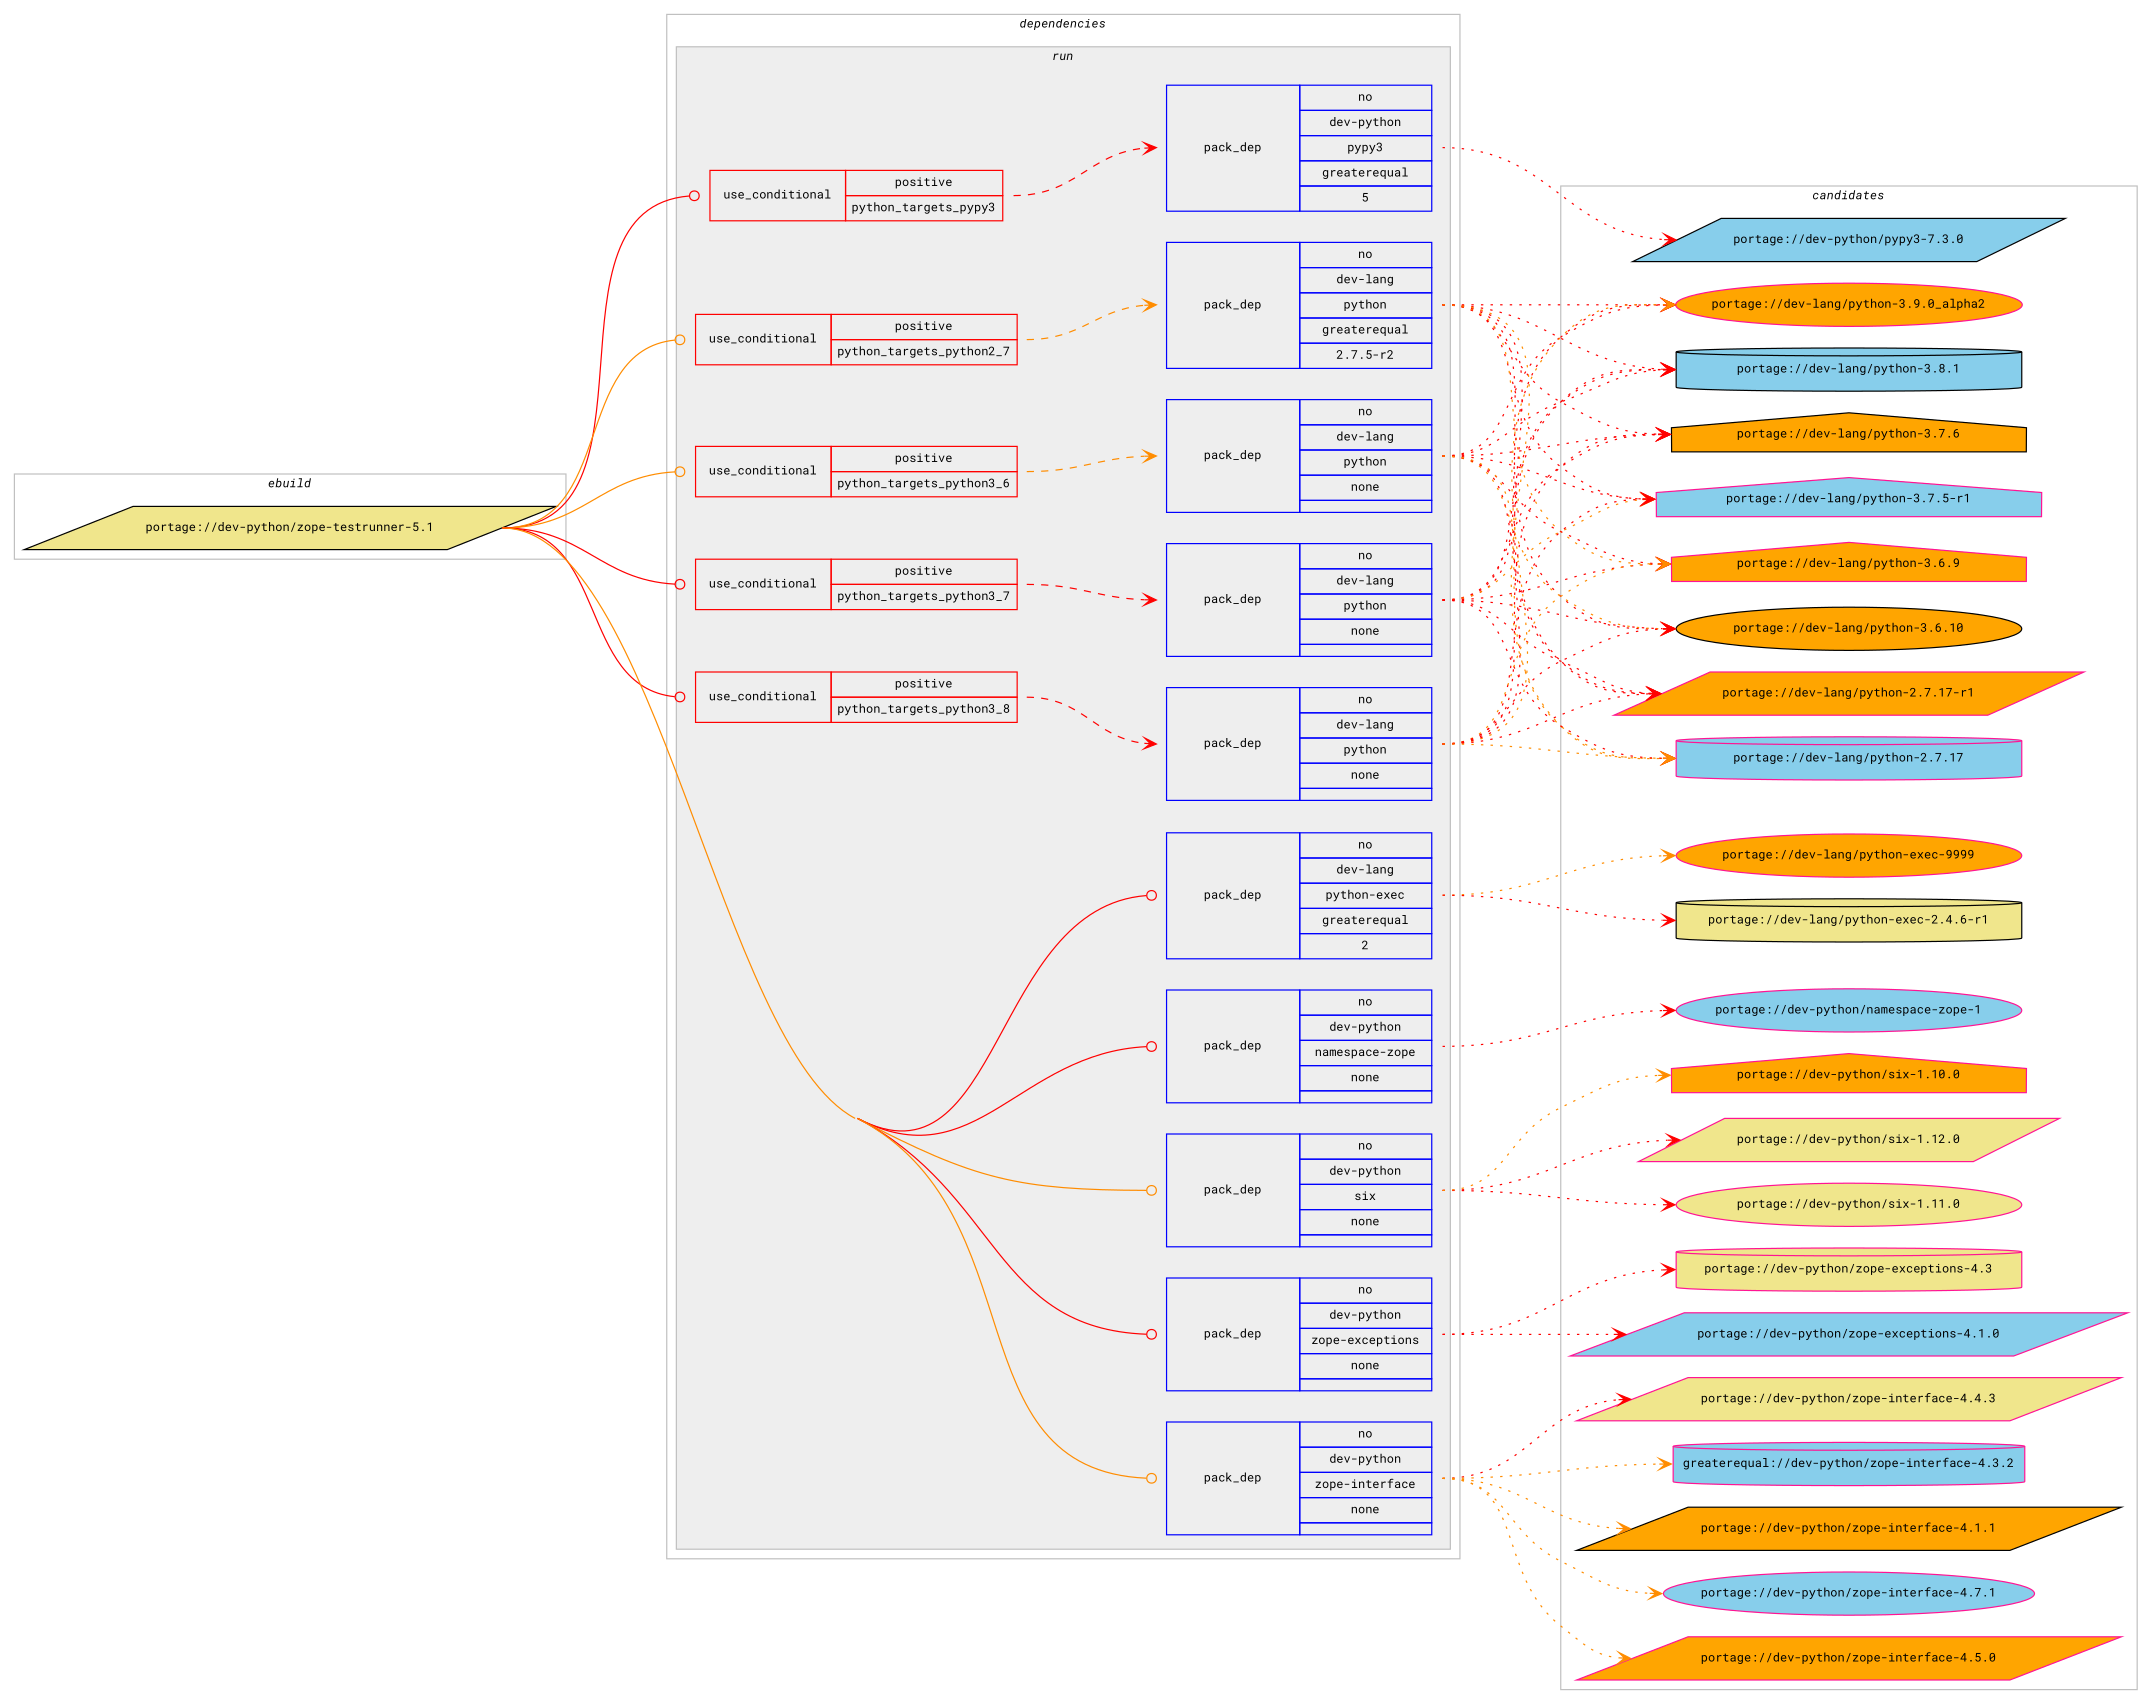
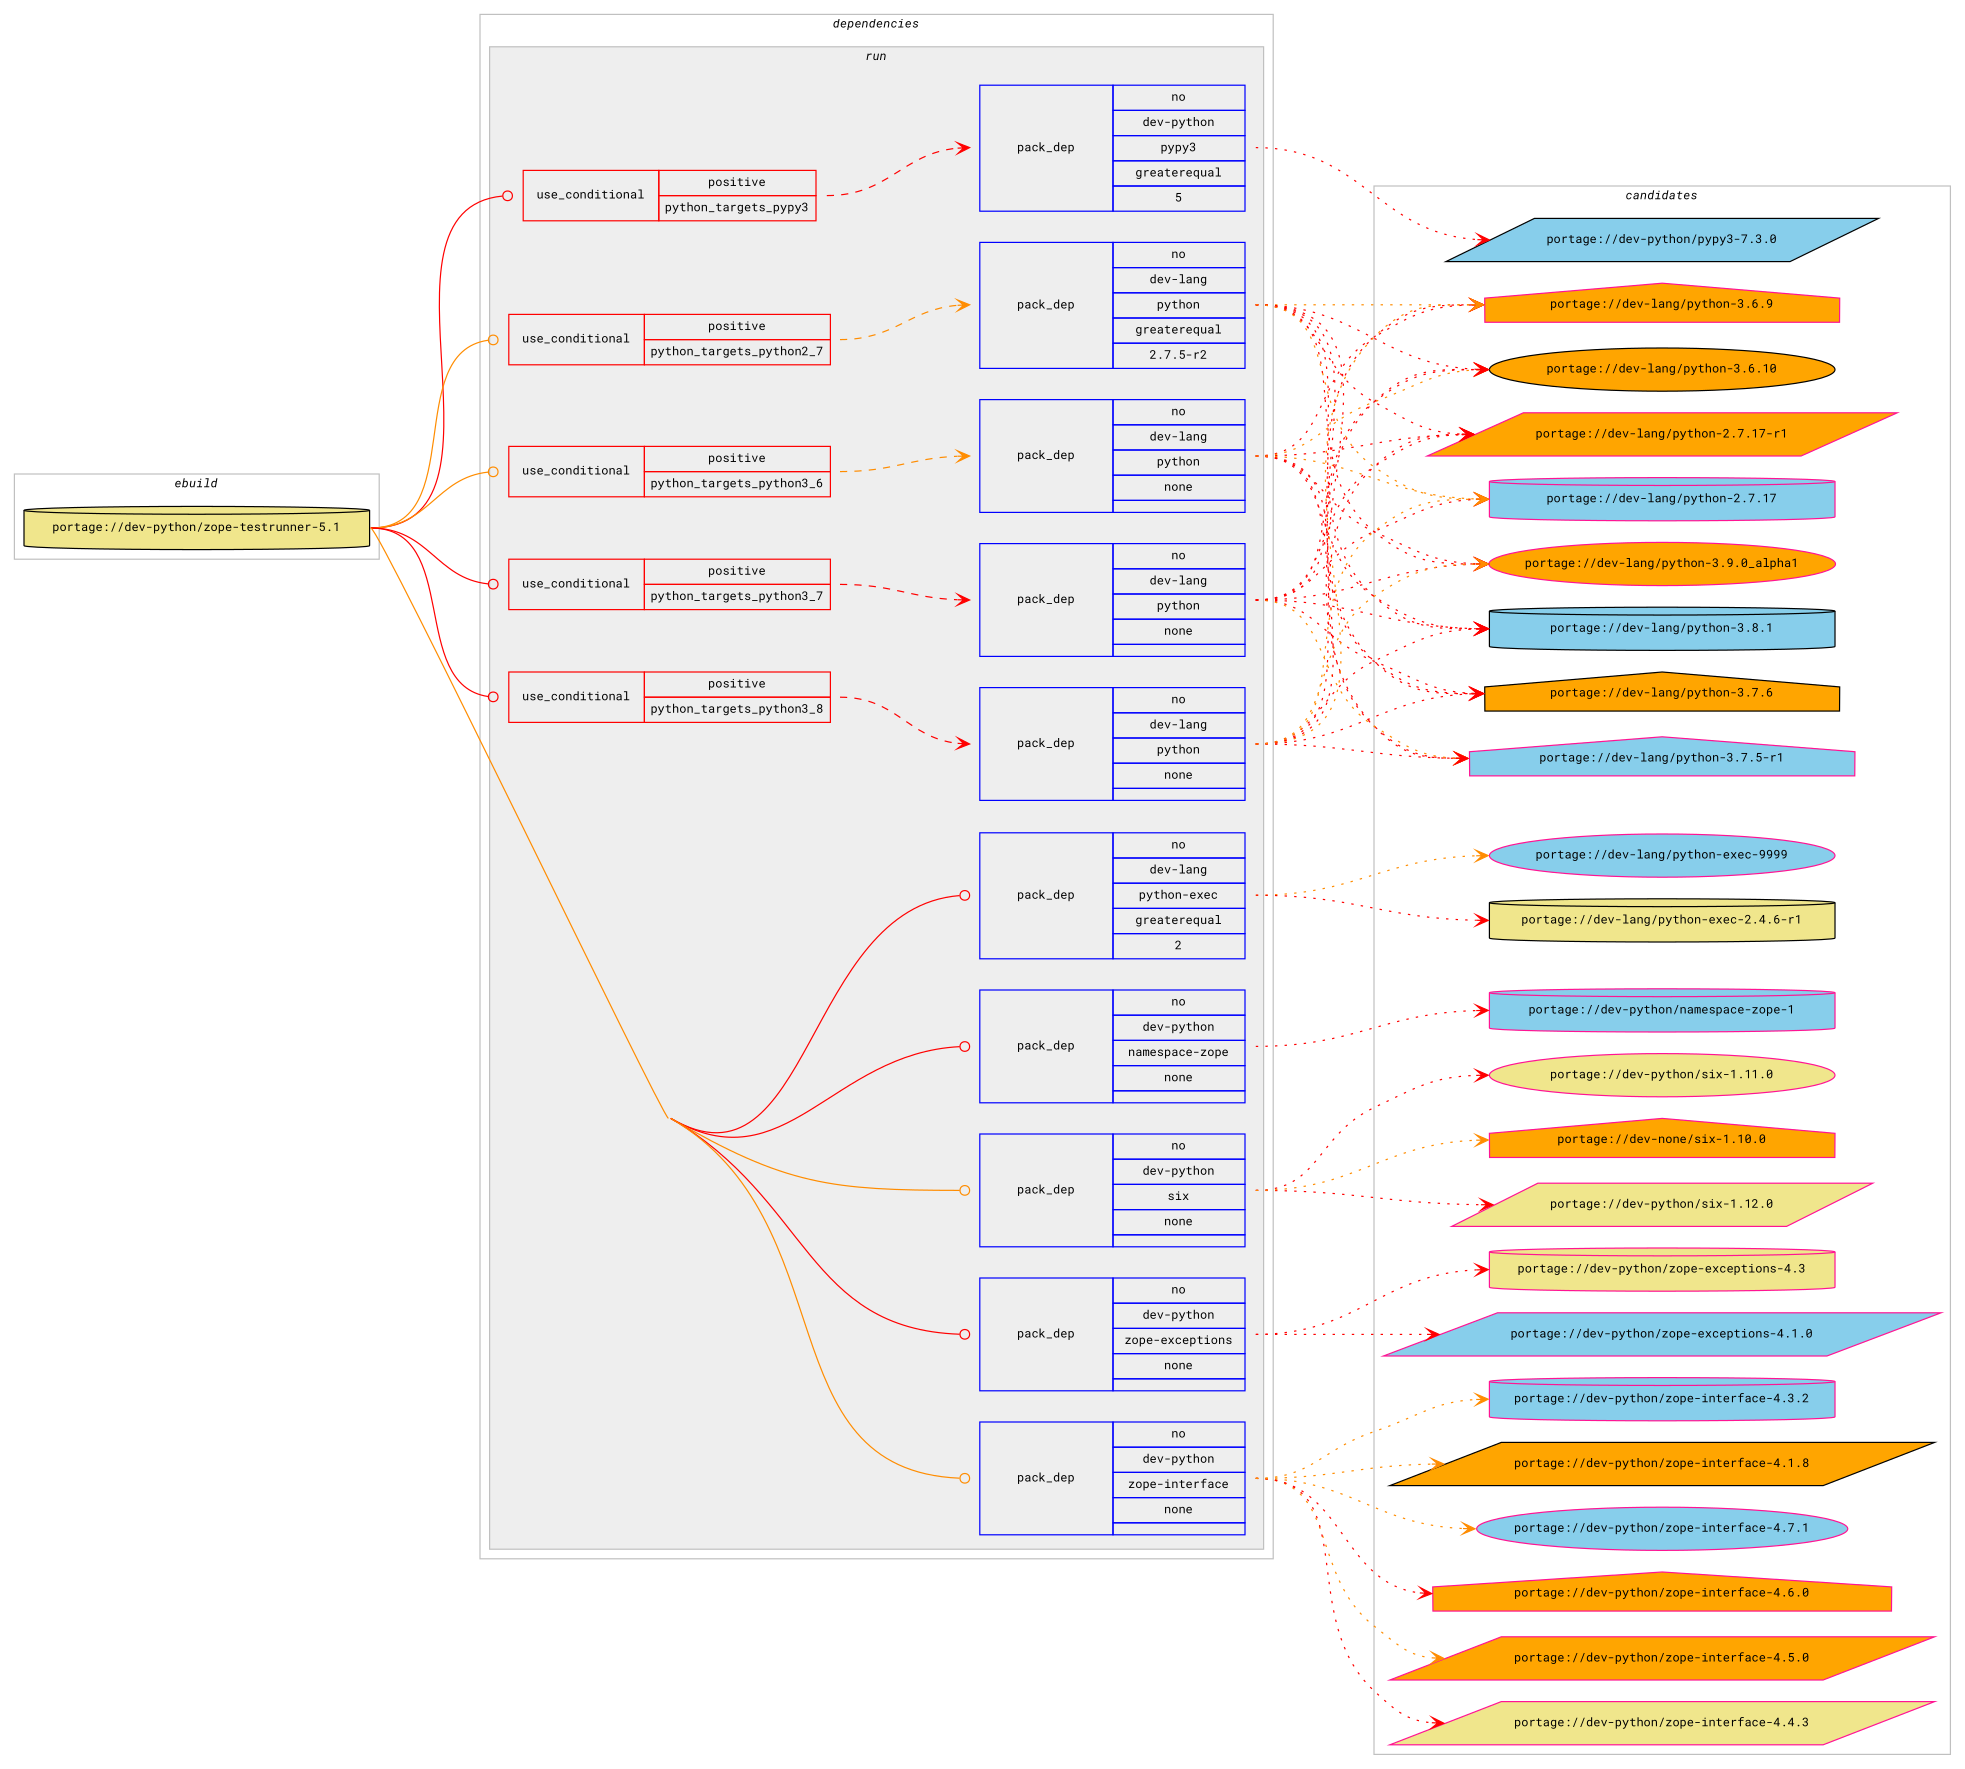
node "portage://dev-lang/python-3.9.0_alpha2": label "portage://dev-lang/python-3.9.0_alpha2" -> "portage://dev-lang/python-3.9.0_alpha1"
node "portage://dev-python/zope-testrunner-5.1": shape parallelogram -> cylinder
node "portage://dev-lang/python-exec-9999": fillcolor orange -> skyblue
node "portage://dev-python/namespace-zope-1": shape ellipse -> cylinder
node "portage://dev-python/six-1.10.0": label "portage://dev-python/six-1.10.0" -> "portage://dev-none/six-1.10.0"
node "greaterequal://dev-python/zope-interface-4.3.2": label "greaterequal://dev-python/zope-interface-4.3.2" -> "portage://dev-python/zope-interface-4.3.2"
node "portage://dev-python/zope-interface-4.1.1": label "portage://dev-python/zope-interface-4.1.1" -> "portage://dev-python/zope-interface-4.1.8"
node "portage://dev-python/zope-interface-4.6.0": added
